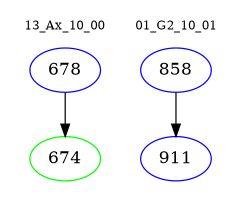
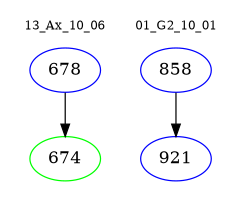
cluster "13_Ax_10_00": label "13_Ax_10_00" -> "13_Ax_10_06"
node "911": label "911" -> "921"
